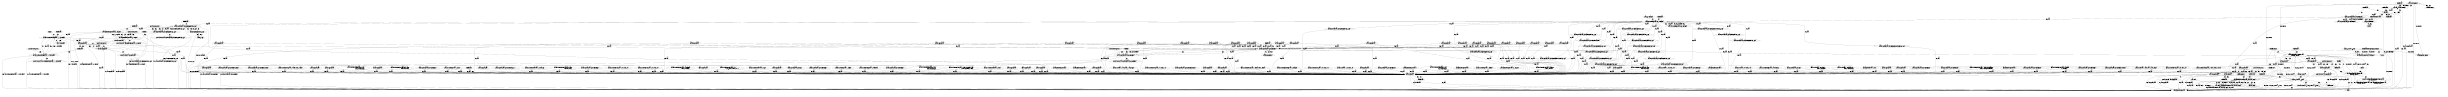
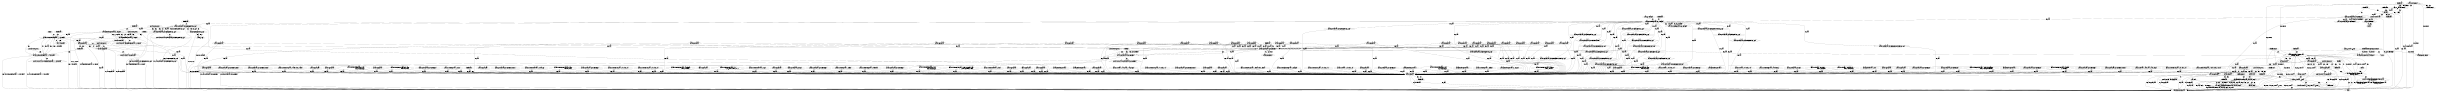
node "(Call,*data = asn1_init(mem_ctx))": label "(Call,*data = asn1_init(mem_ctx))" -> "(Call,*err = asn1_init(mem_ctx))"
node "(MethodParameterIn,if (!data))": label "(MethodParameterIn,if (!data))" -> "(ControlStructure,if (!data))"
edge "(Call,!asn1_write_Integer(data, msg->messageid))" -> "(Call,asn1_write_Integer(data, msg->messageid))": removed, label "CFG:"
edge "(Call,asn1_init(mem_ctx))" -> "(Call,TALLOC_CTX *mem_ctx)": reversed
edge "(Identifier,r)" -> "(ControlStructure,break;)": now "(Identifier,r)" -> "(Call,!ldap_encode_response(data, &r->response))"
edge "(Call,asn1_init(mem_ctx))" -> "(MethodReturn,_PUBLIC_ bool)": label "DDG: mem_ctx" -> "DDG: asn_ctx"
edge "(Call,!asn1_write_ContextSimple(data, 7, r->SASL.secblob))" -> "(Call,asn1_write_ContextSimple(data, 7, r->SASL.secblob))": added, label "CFG:"
edge "(Call,!asn1_push_tag(data, ASN1_CONTEXT(0)))" -> "(Call,asn1_push_tag(data, ASN1_CONTEXT(0)))": removed, label "CFG:"
edge "(Call,msg->controls != NULL)" -> "(Call,talloc_array(mem_ctx, char, blob.length+1))": now "(Call,msg->controls != NULL)" -> "(Call,msg->controls[i] != NULL)"
node "(Call,asn1_push_tag(data, ASN1_CONTEXT_SASL(11)))": label "(Call,asn1_push_tag(data, ASN1_CONTEXT_SASL(11)))" -> "(Call,asn1_push_tag(data, ASN1_CONTEXT_SIMPLE(11)))"
edge "(MethodParameterIn,TALLOC_CTX *mem_ctx)" -> "(MethodReturn,_PUBLIC_ bool)": removed, label "DDG: mem_ctx"
